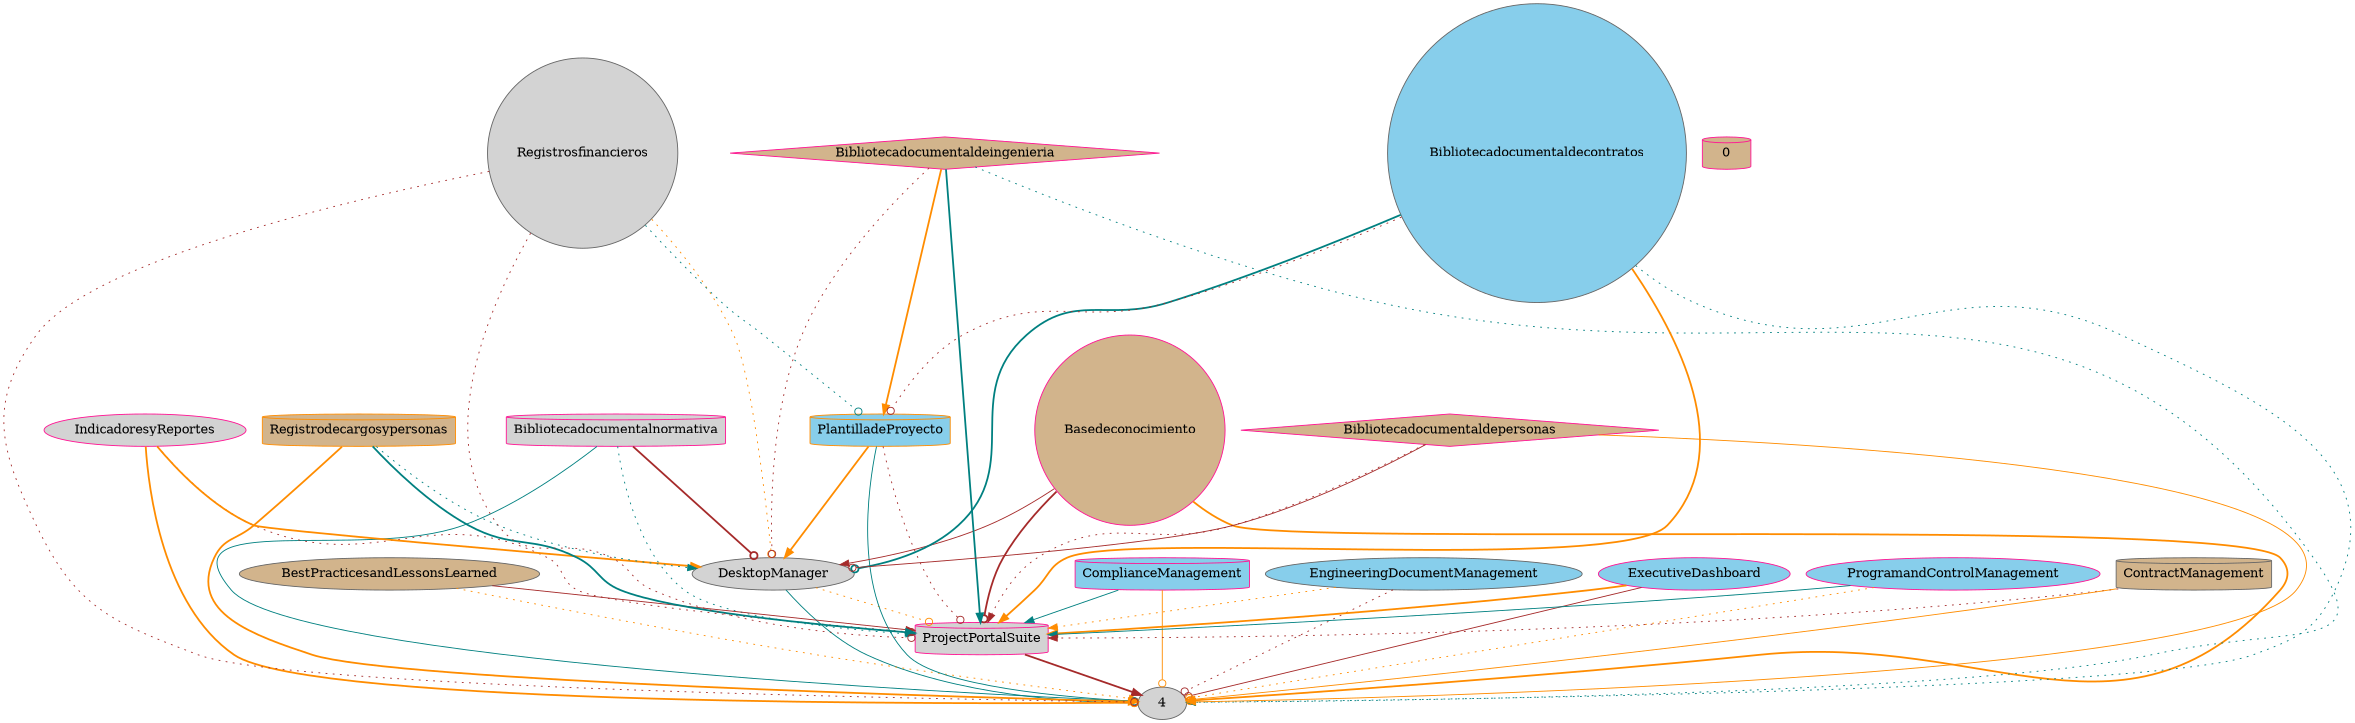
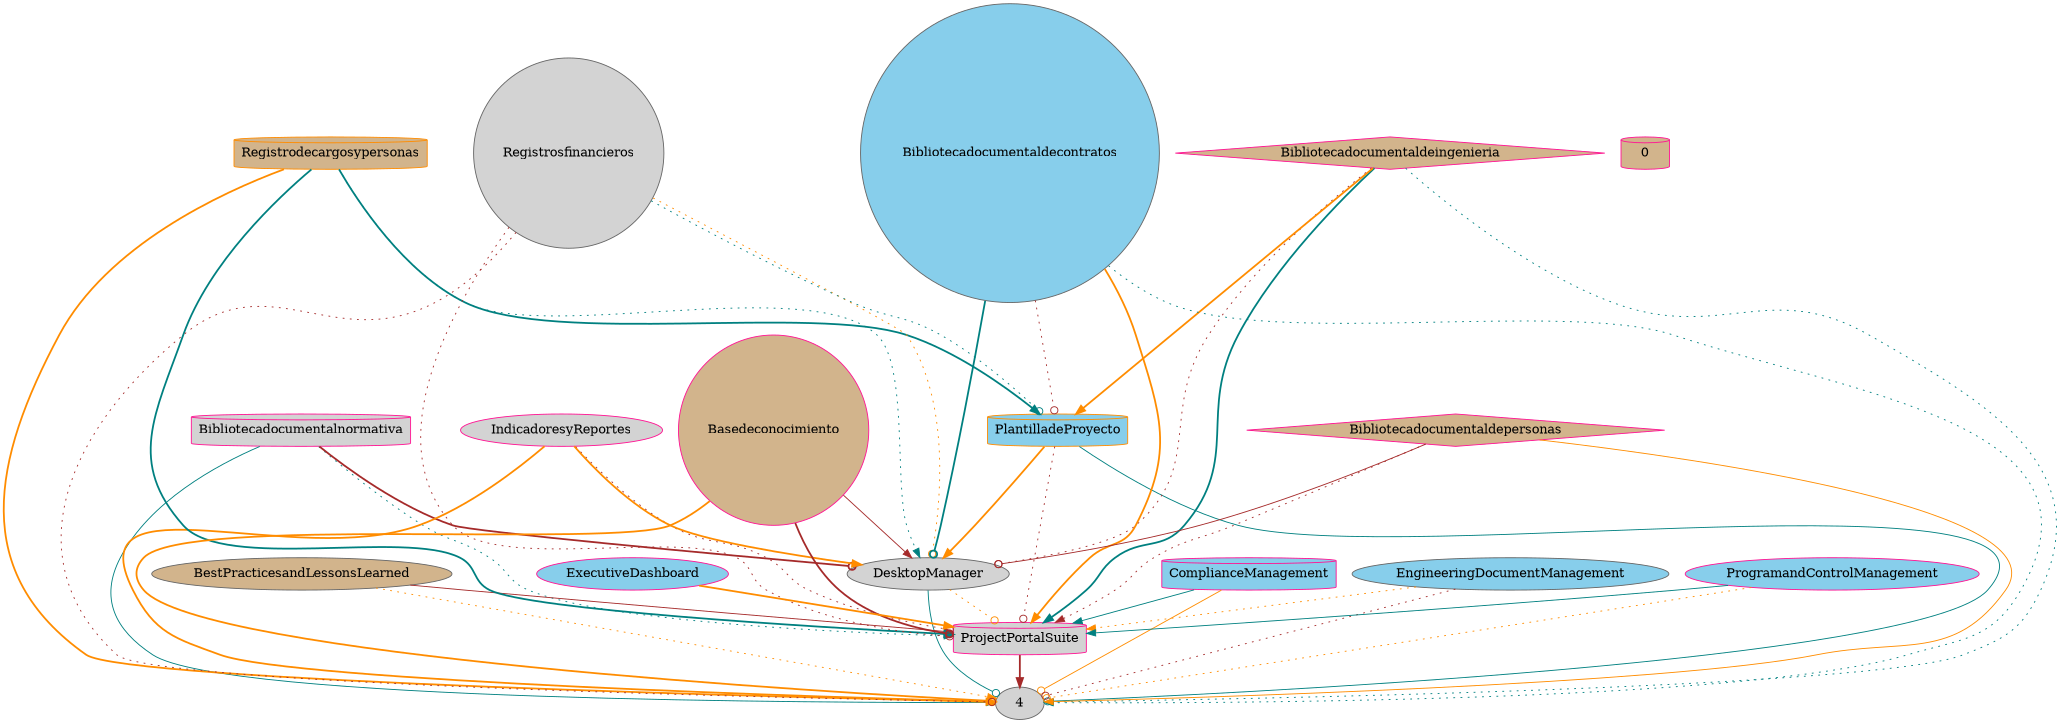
edge "Registrodecargosypersonas" -> "PlantilladeProyecto": added
node "ContractManagement": removed
edge "ExecutiveDashboard" -> "4": removed
